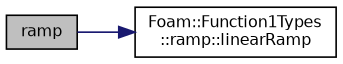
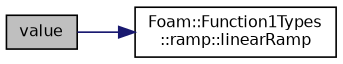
node "ramp": label "ramp" -> "value"
